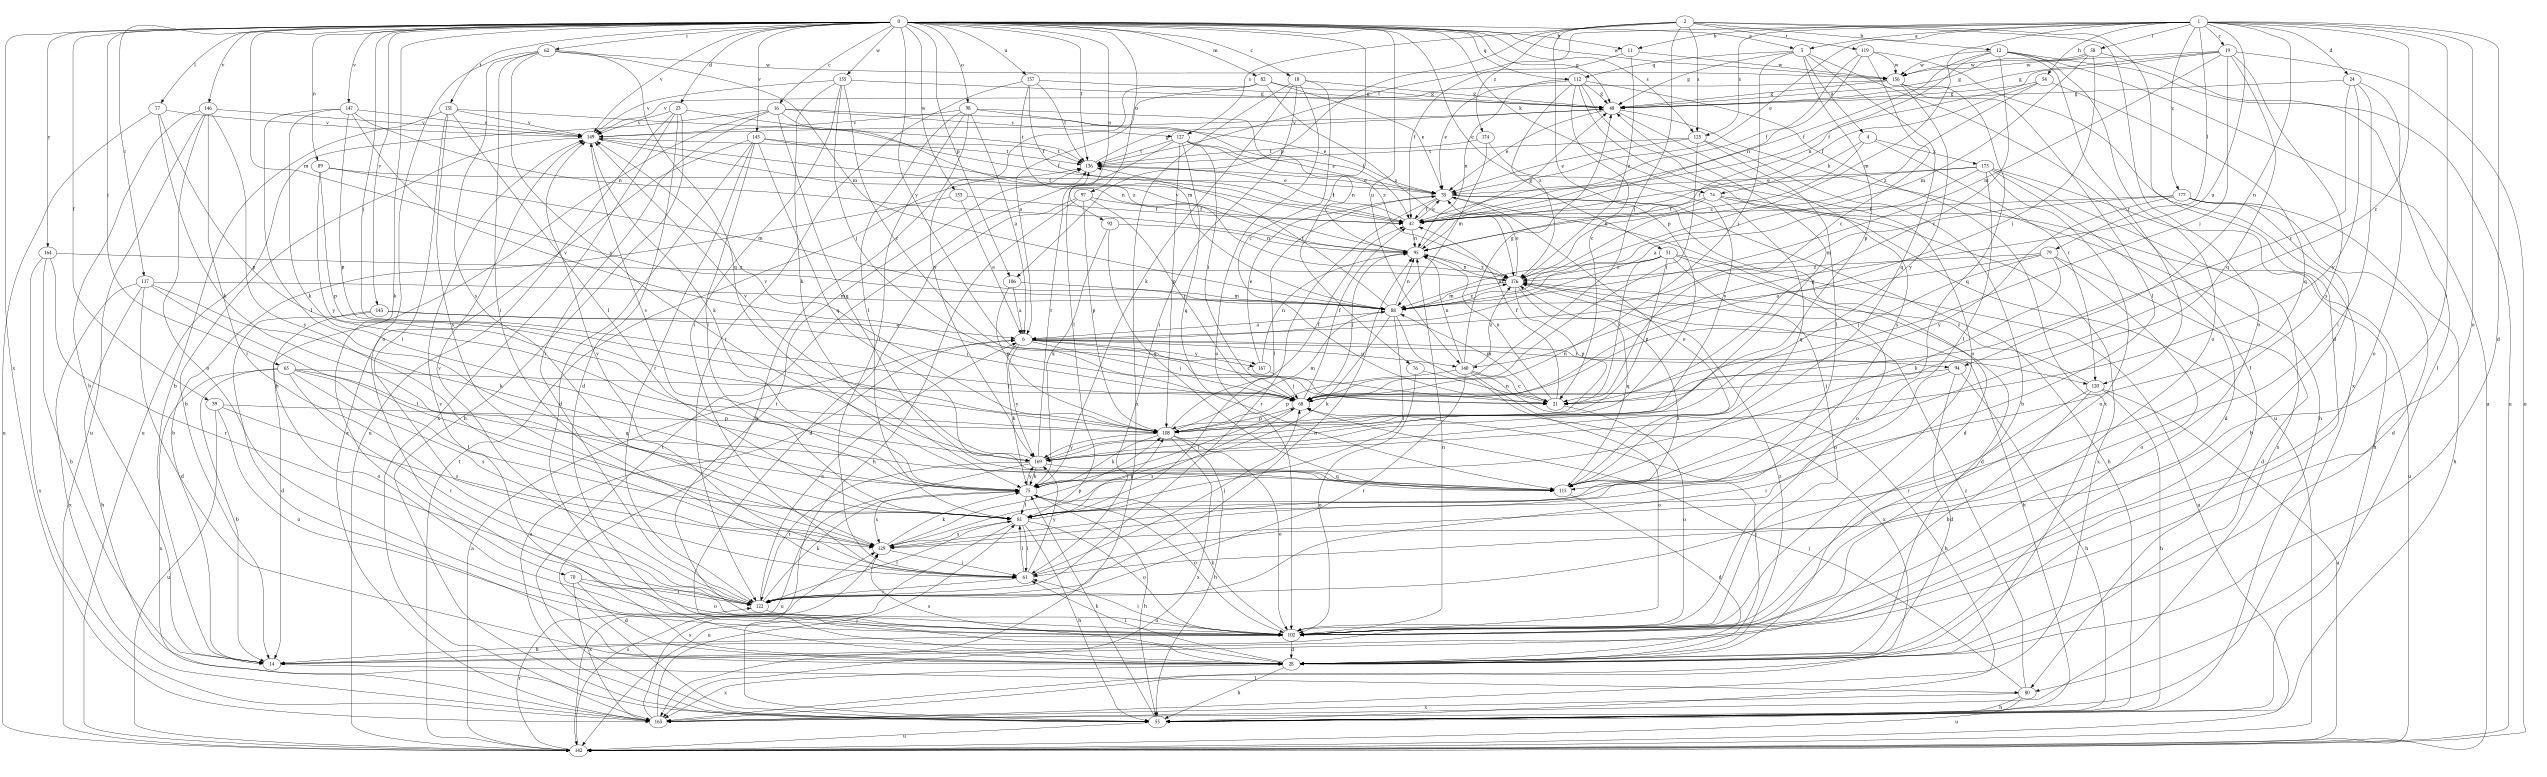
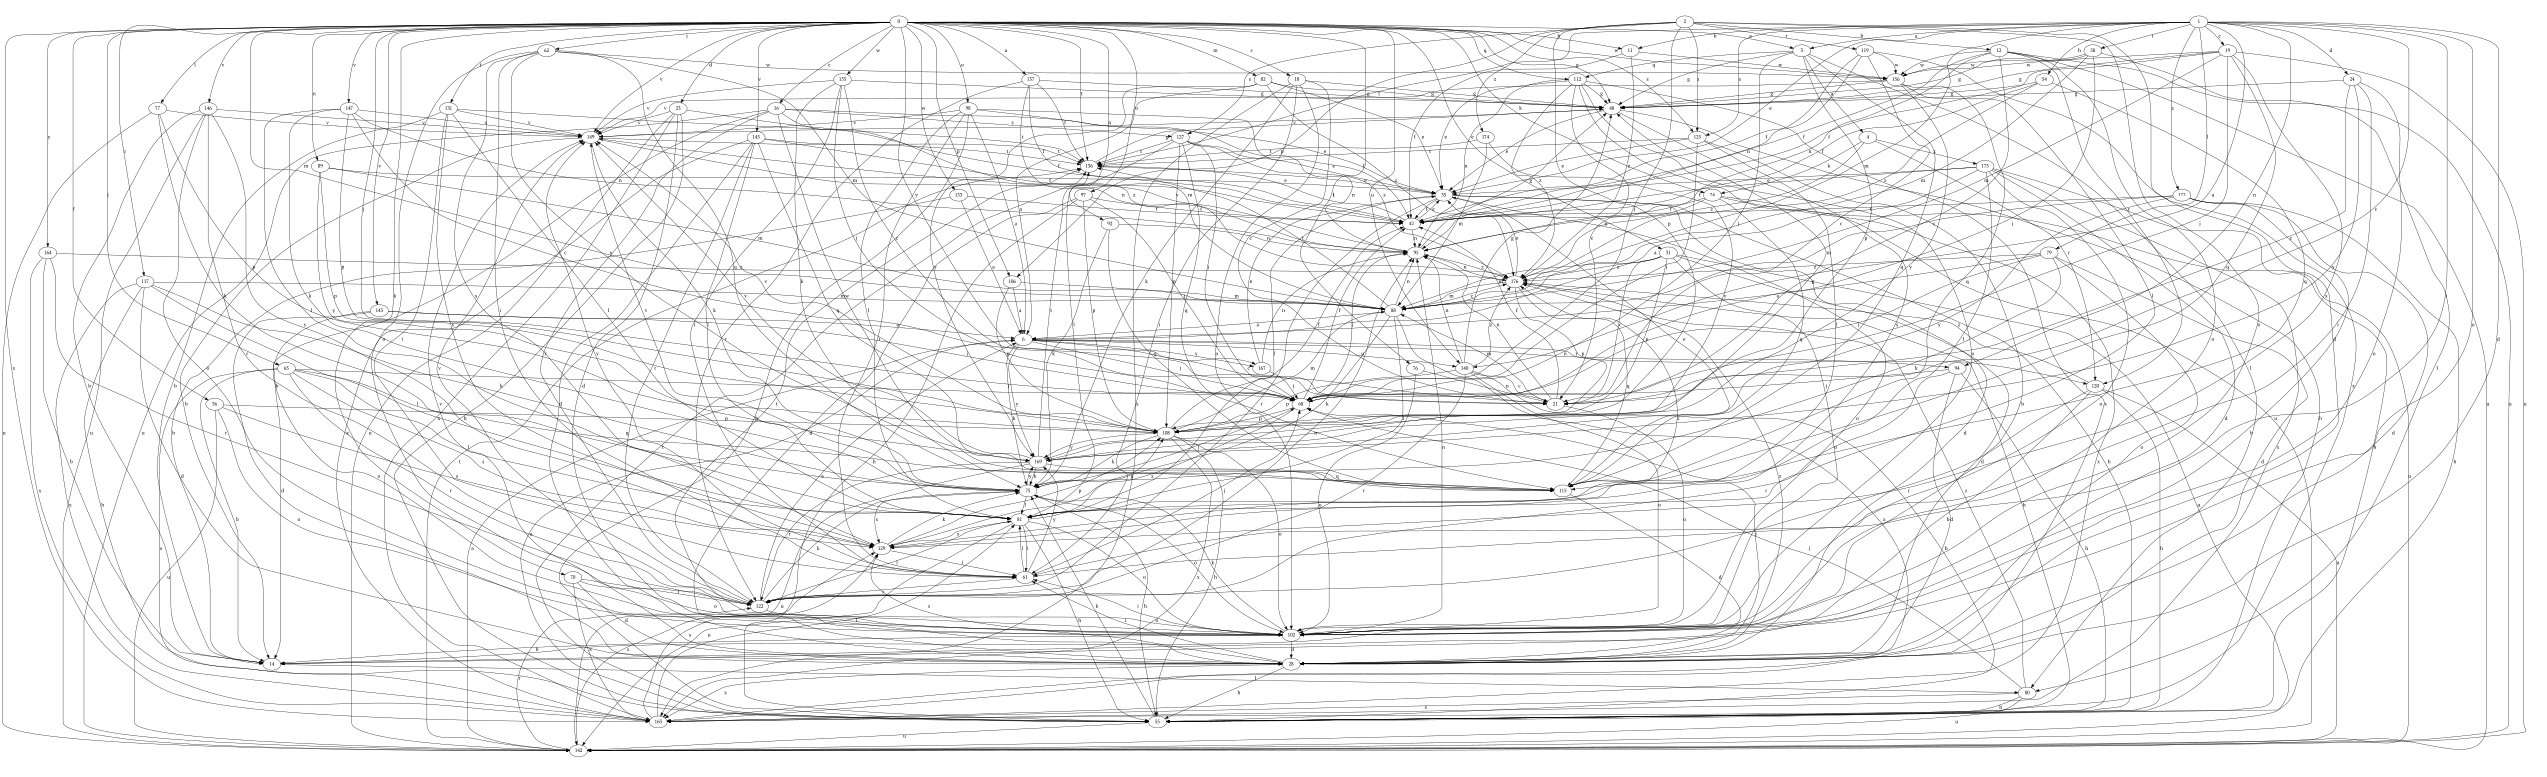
edge "147" -> "21": label "v" -> "c"
edge "16" -> "115": label "q" -> "w"
node "39": label "39" -> "36"
edge "163" -> "81": label "j" -> "l"
